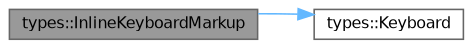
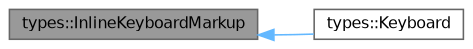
edge "types::InlineKeyboardMarkup" -> "types::Keyboard": reversed
